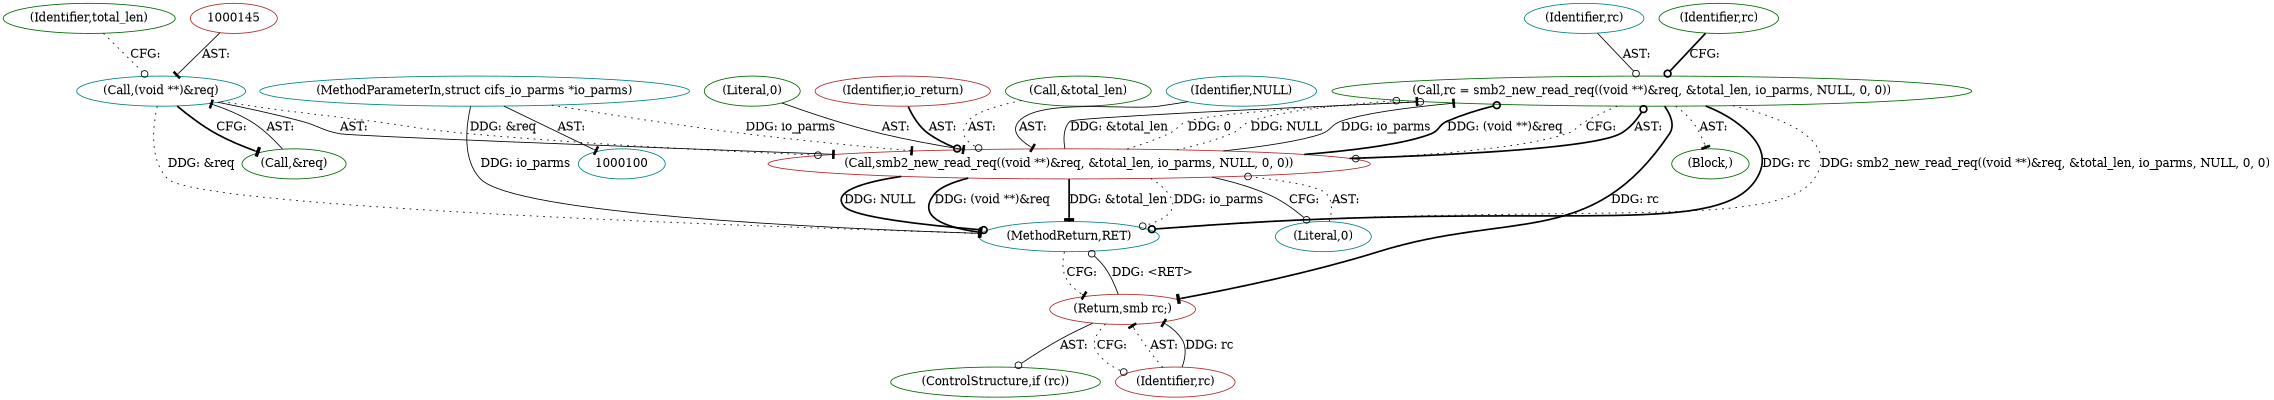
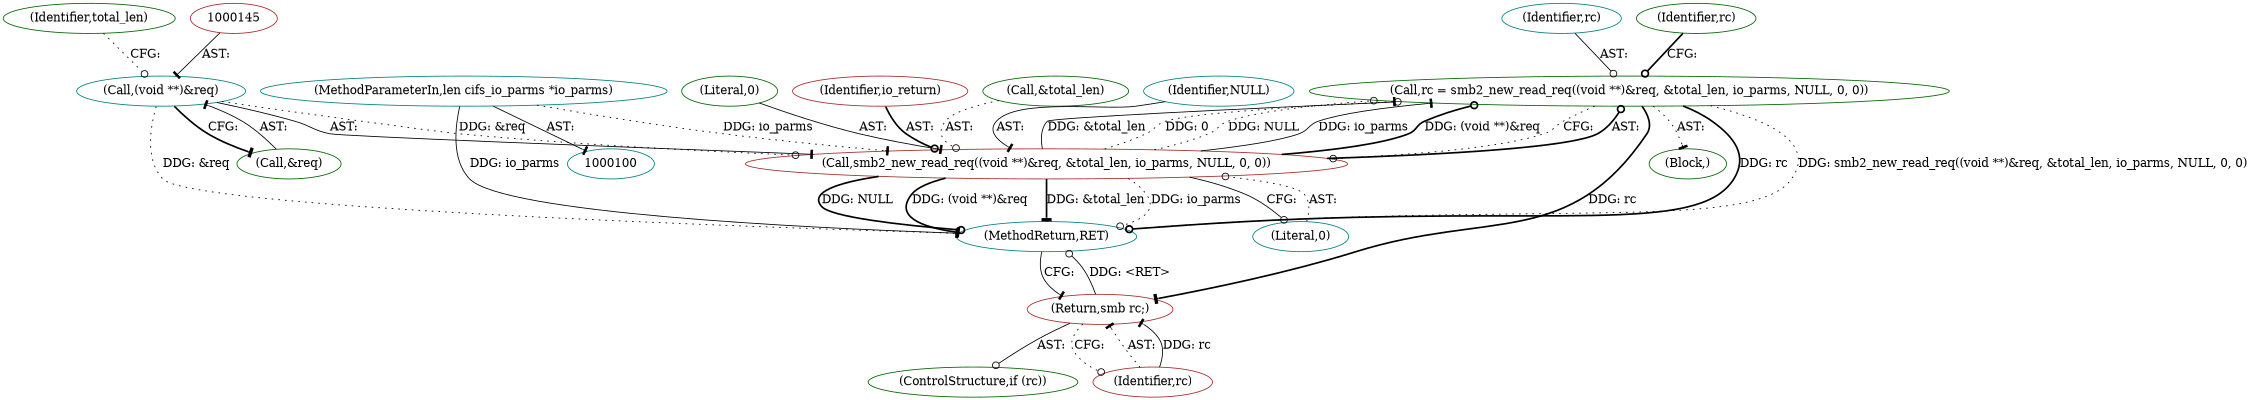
node "(MethodParameterIn,struct cifs_io_parms *io_parms)": label "(MethodParameterIn,struct cifs_io_parms *io_parms)" -> "(MethodParameterIn,len cifs_io_parms *io_parms)"
edge "(MethodReturn,RET)" -> "(Return,smb rc;)": style dotted -> solid
